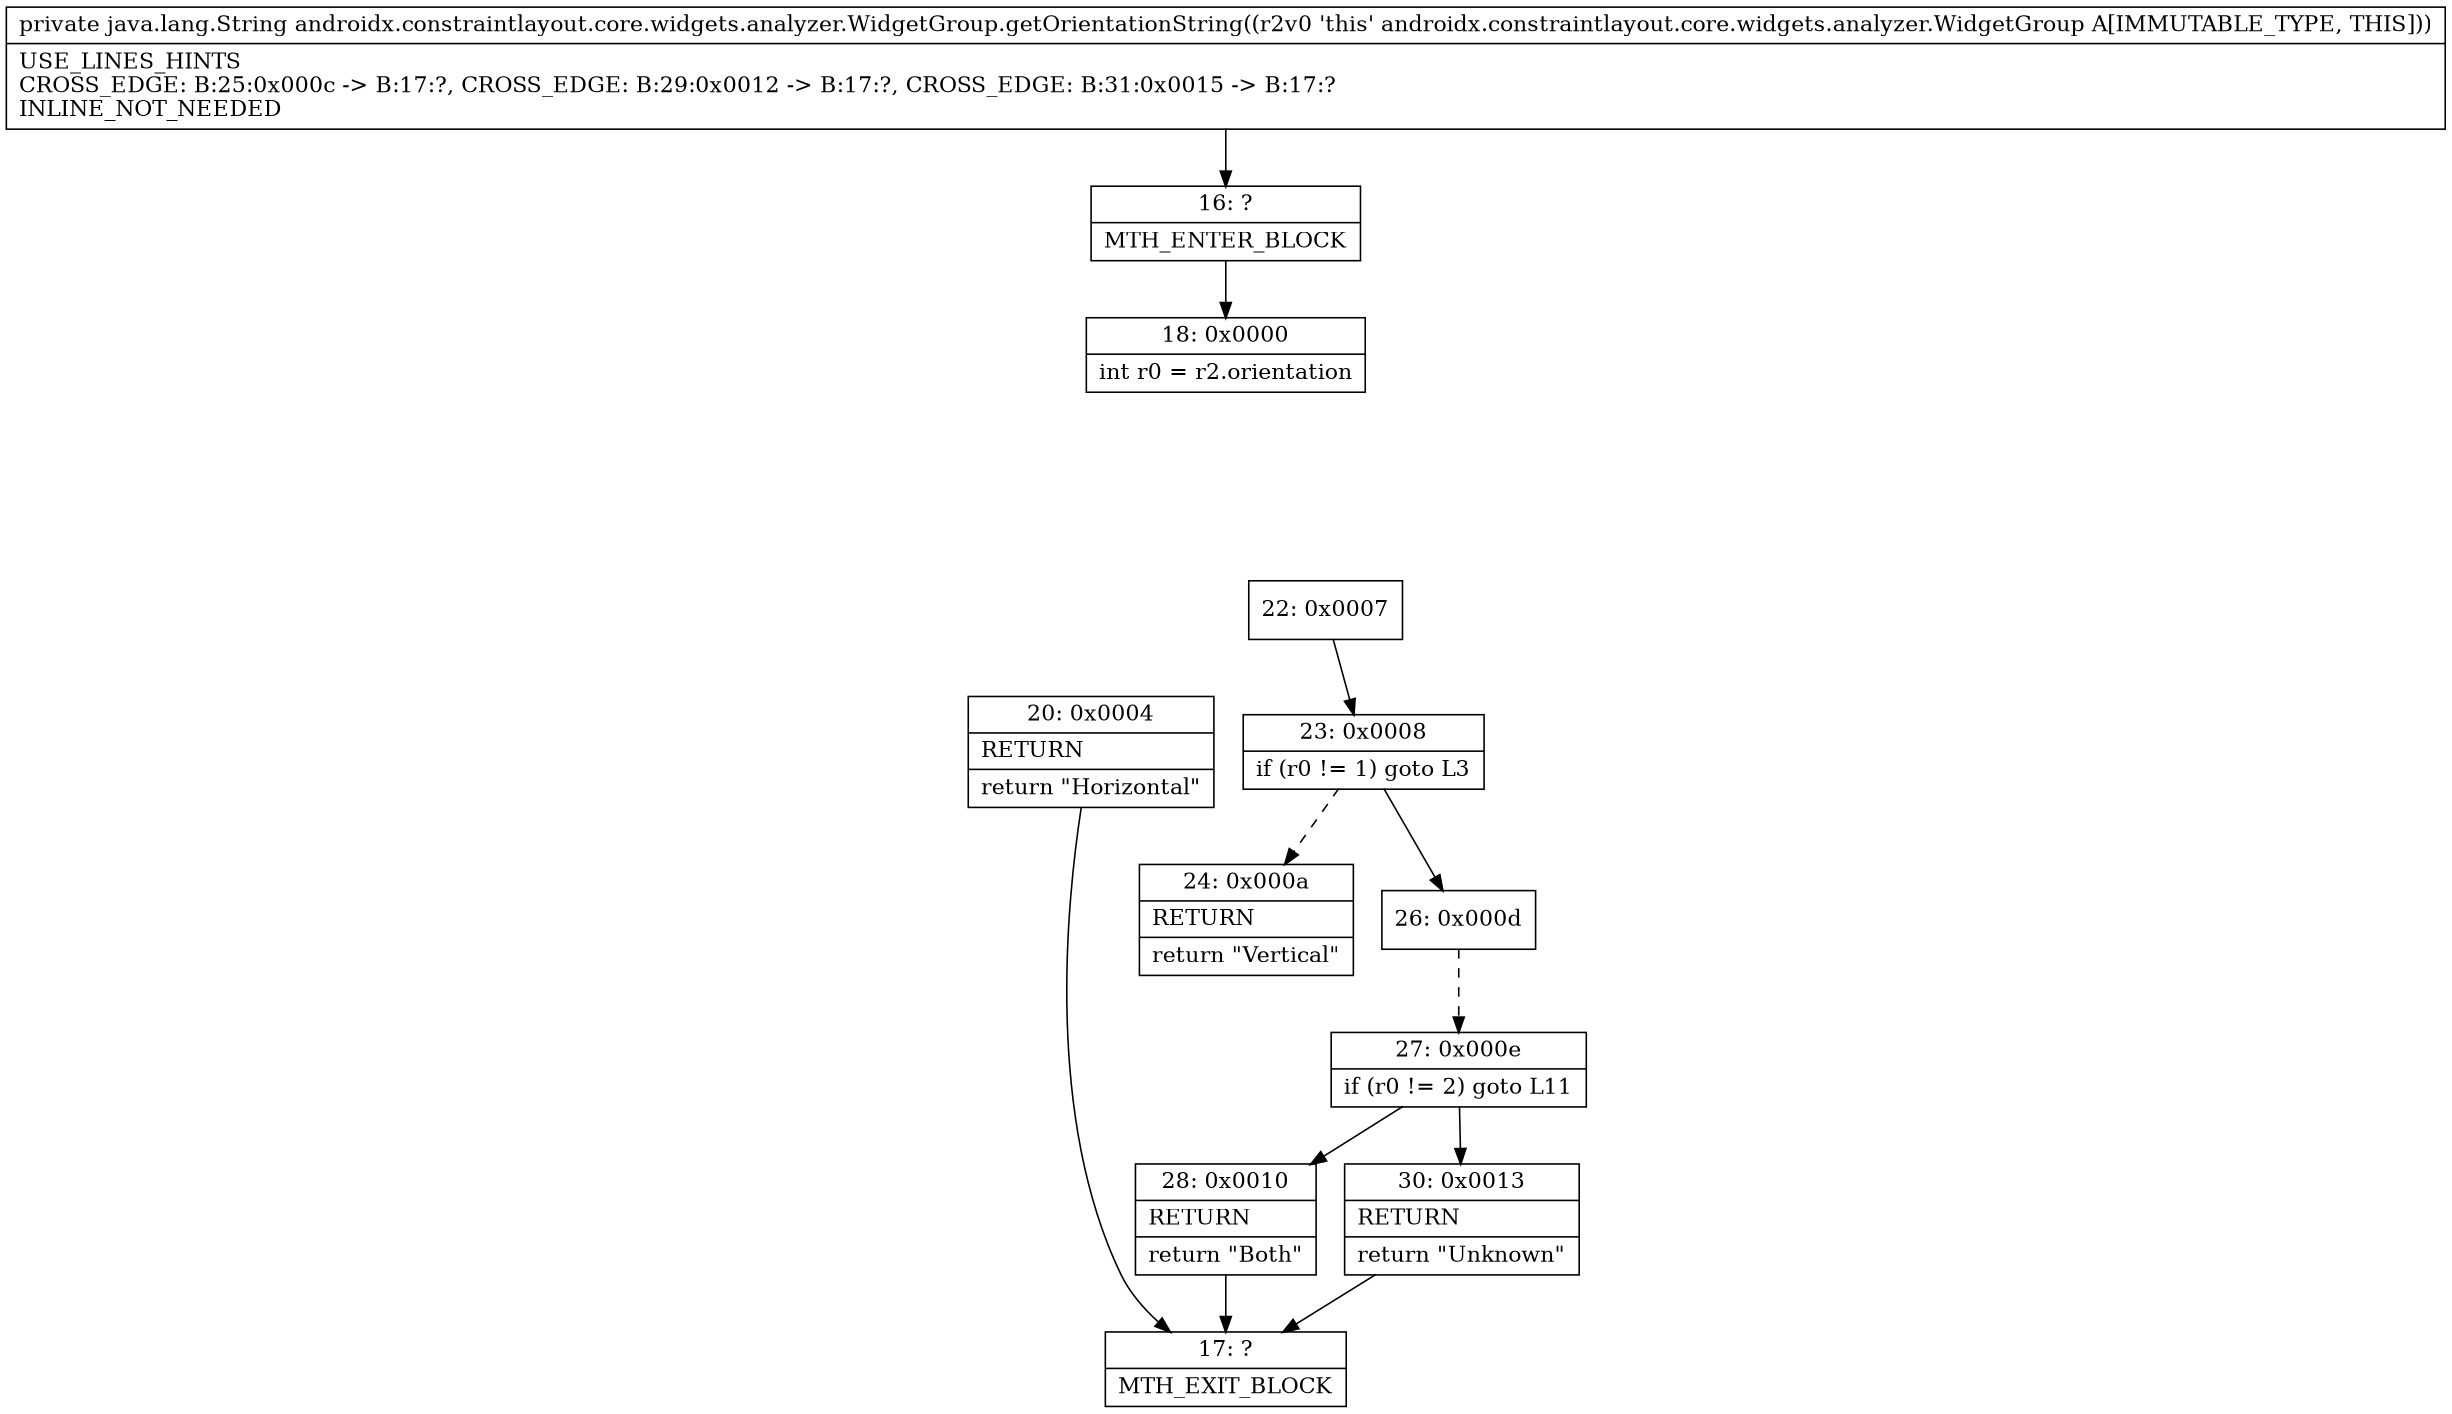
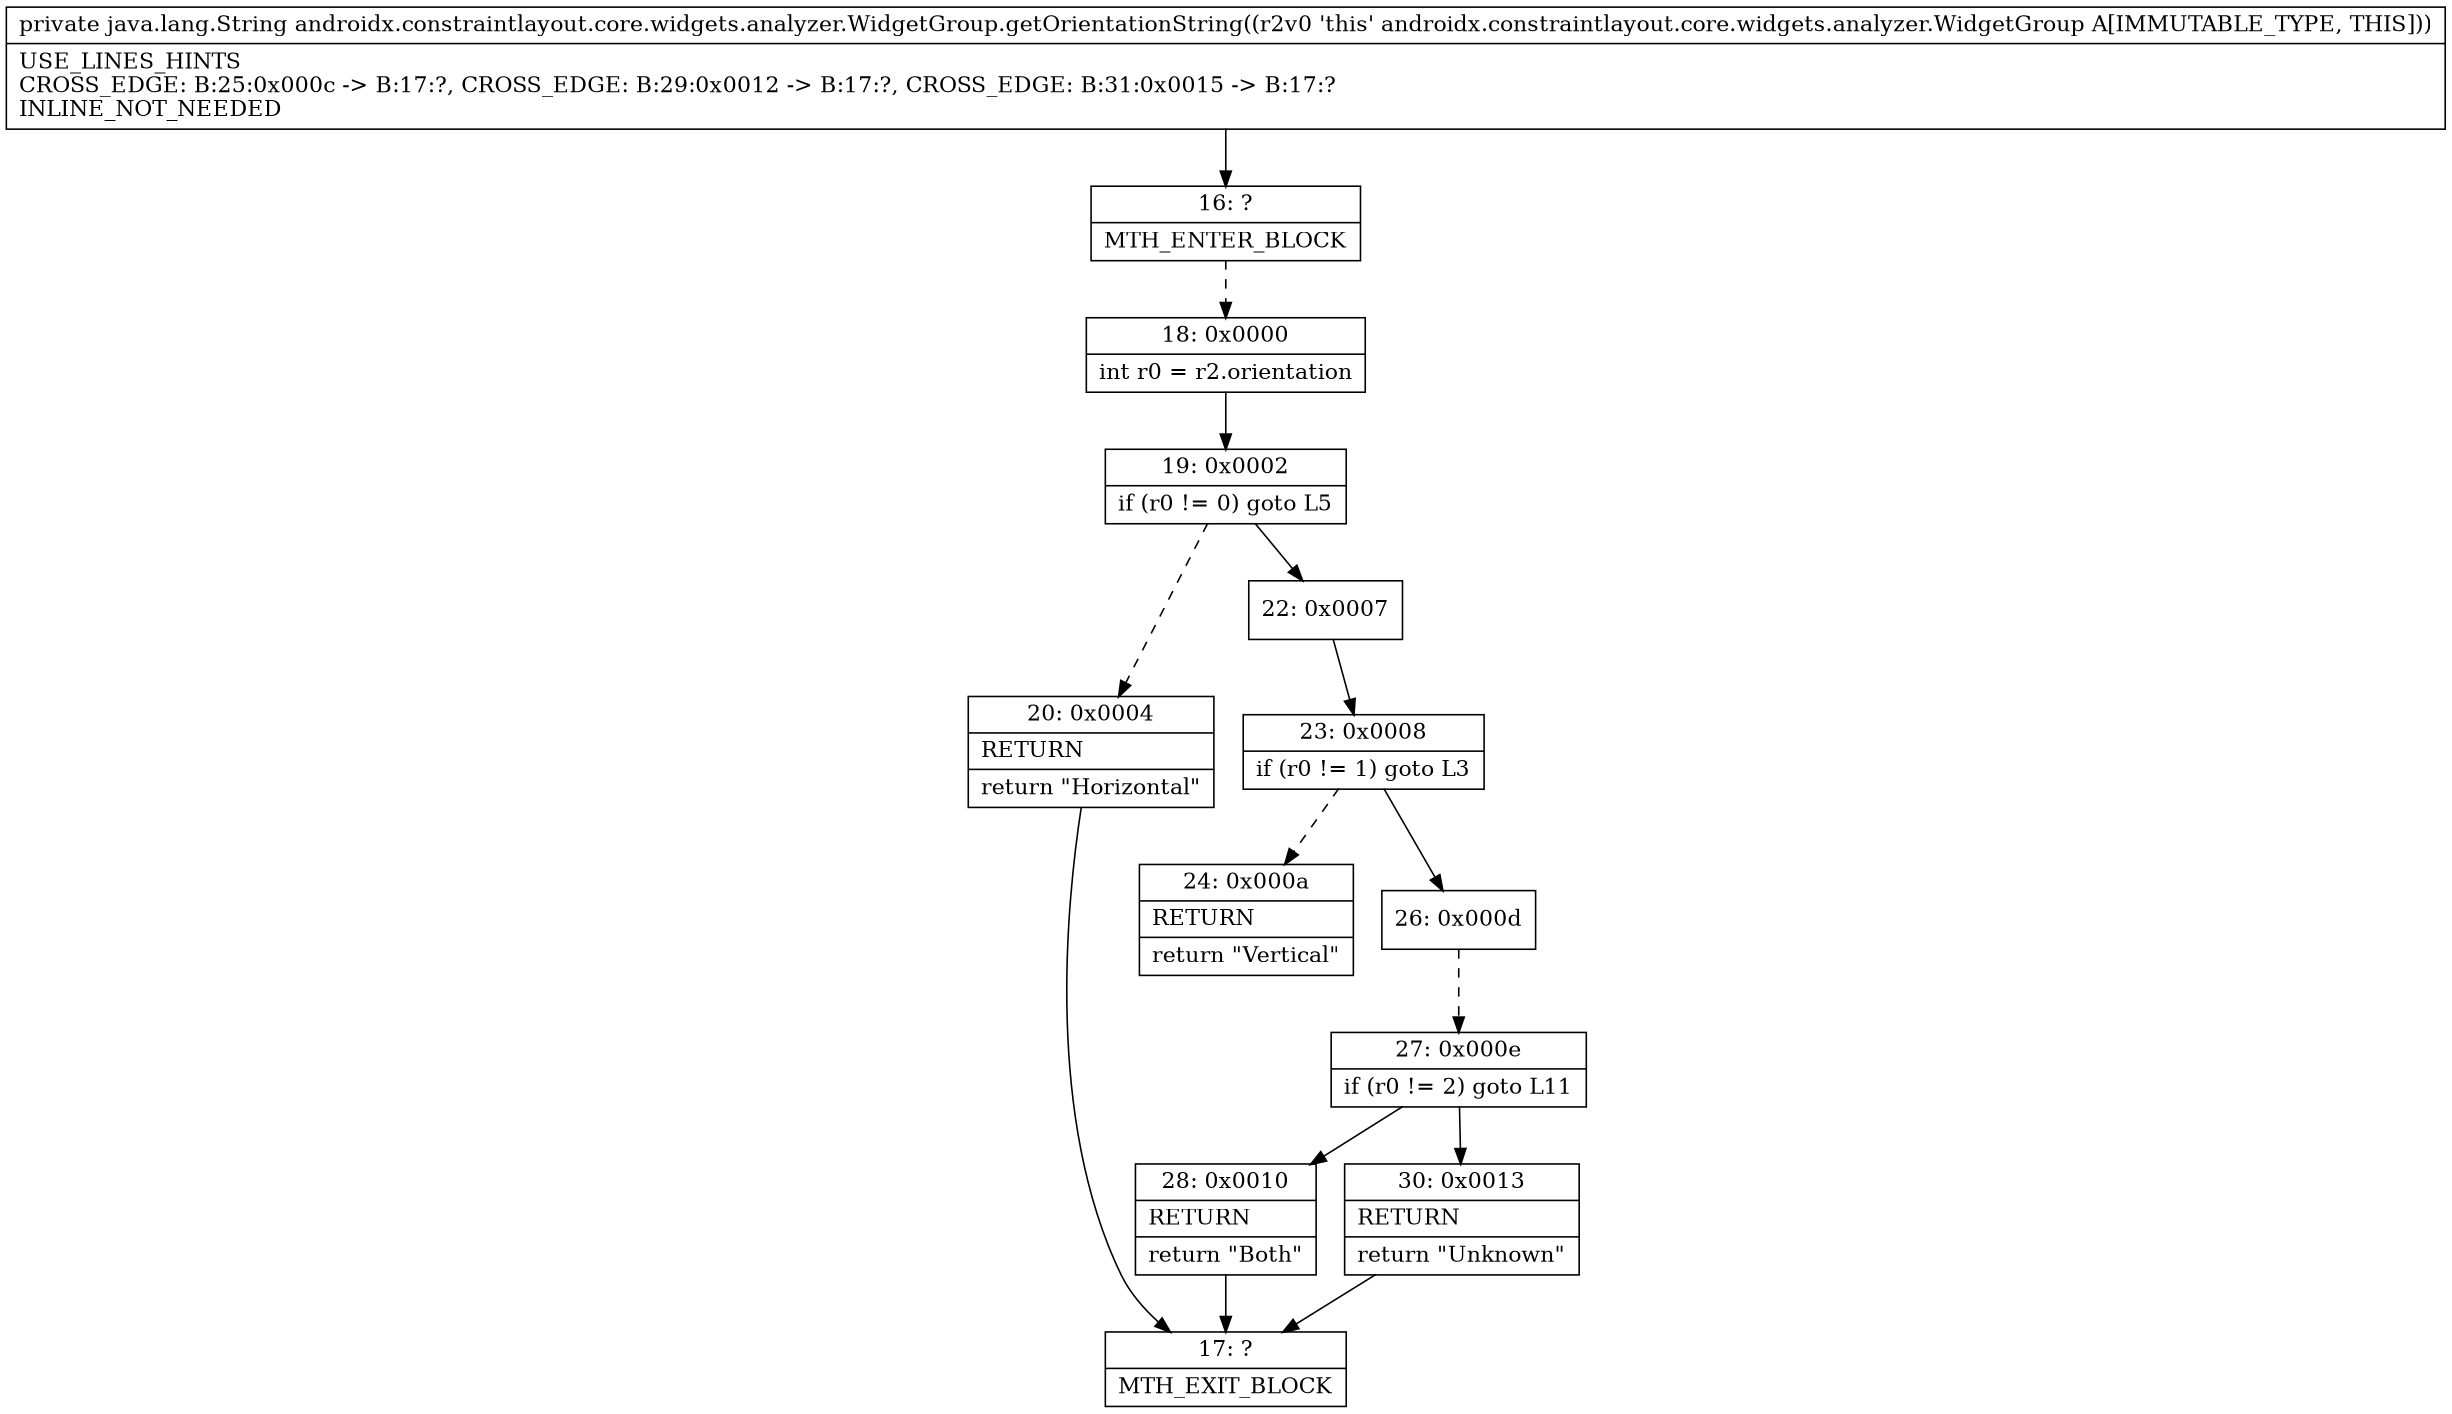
edge "16: ?" -> "18: 0x0000": style solid -> dashed
node "19: 0x0002": added
